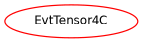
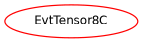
node "EvtTensor4C": label "EvtTensor4C" -> "EvtTensor8C"
